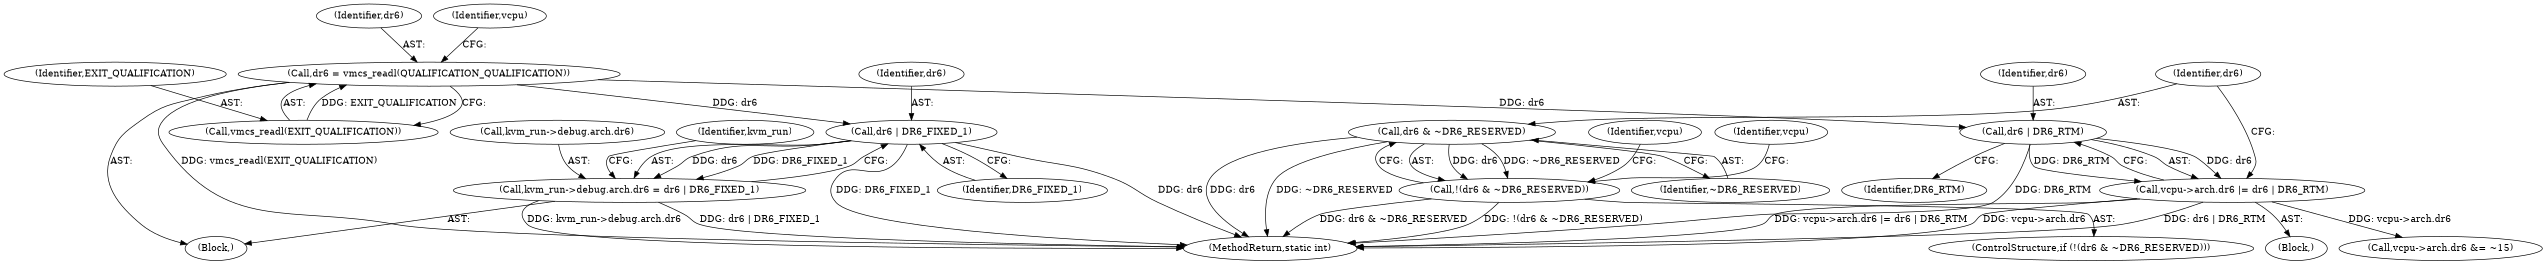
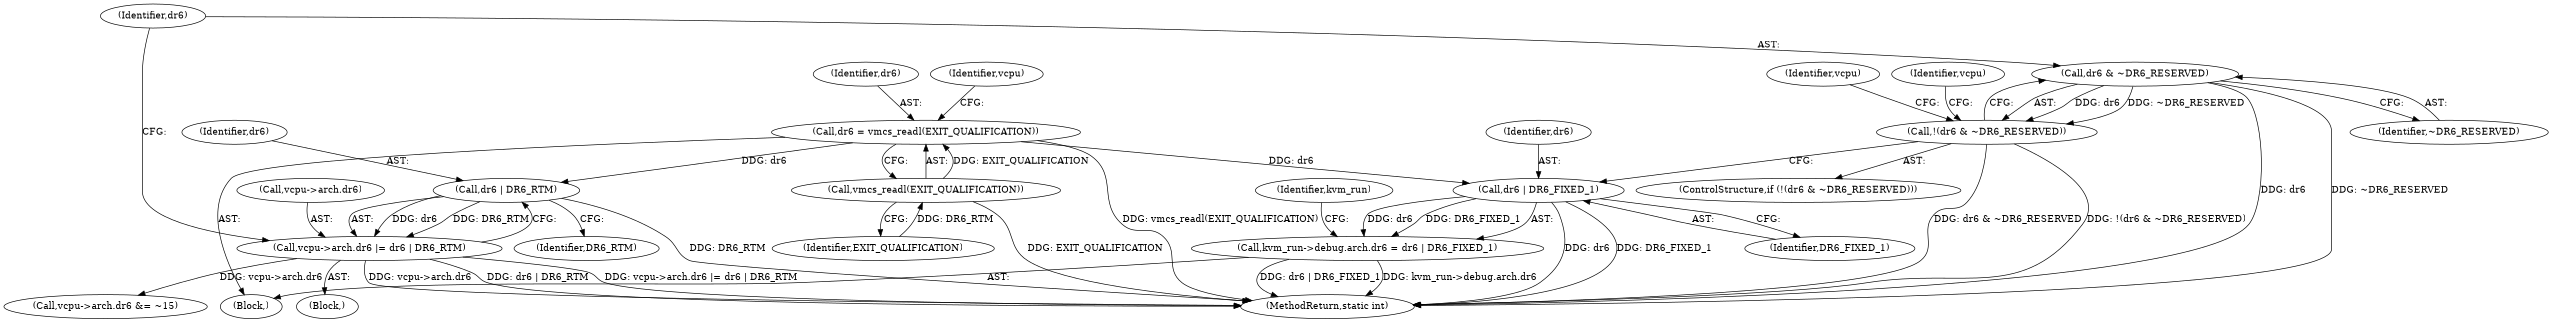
node "(Call,dr6 = vmcs_readl(QUALIFICATION_QUALIFICATION))": label "(Call,dr6 = vmcs_readl(QUALIFICATION_QUALIFICATION))" -> "(Call,dr6 = vmcs_readl(EXIT_QUALIFICATION))"
edge "(Identifier,EXIT_QUALIFICATION)" -> "(Call,vmcs_readl(EXIT_QUALIFICATION))": label "AST: " -> "DDG: DR6_RTM"
node "(Call,kvm_run->debug.arch.dr6)": removed
edge "(Call,kvm_run->debug.arch.dr6 = dr6 | DR6_FIXED_1)" -> "(Call,dr6 | DR6_FIXED_1)": now "(Call,!(dr6 & ~DR6_RESERVED))" -> "(Call,dr6 | DR6_FIXED_1)"
node "(Call,vcpu->arch.dr6)": added
edge "(Call,vmcs_readl(EXIT_QUALIFICATION))" -> "(Identifier,EXIT_QUALIFICATION)": added, label "CFG:"
edge "(Call,vmcs_readl(EXIT_QUALIFICATION))" -> "(MethodReturn,static int)": added, label "DDG: EXIT_QUALIFICATION"
